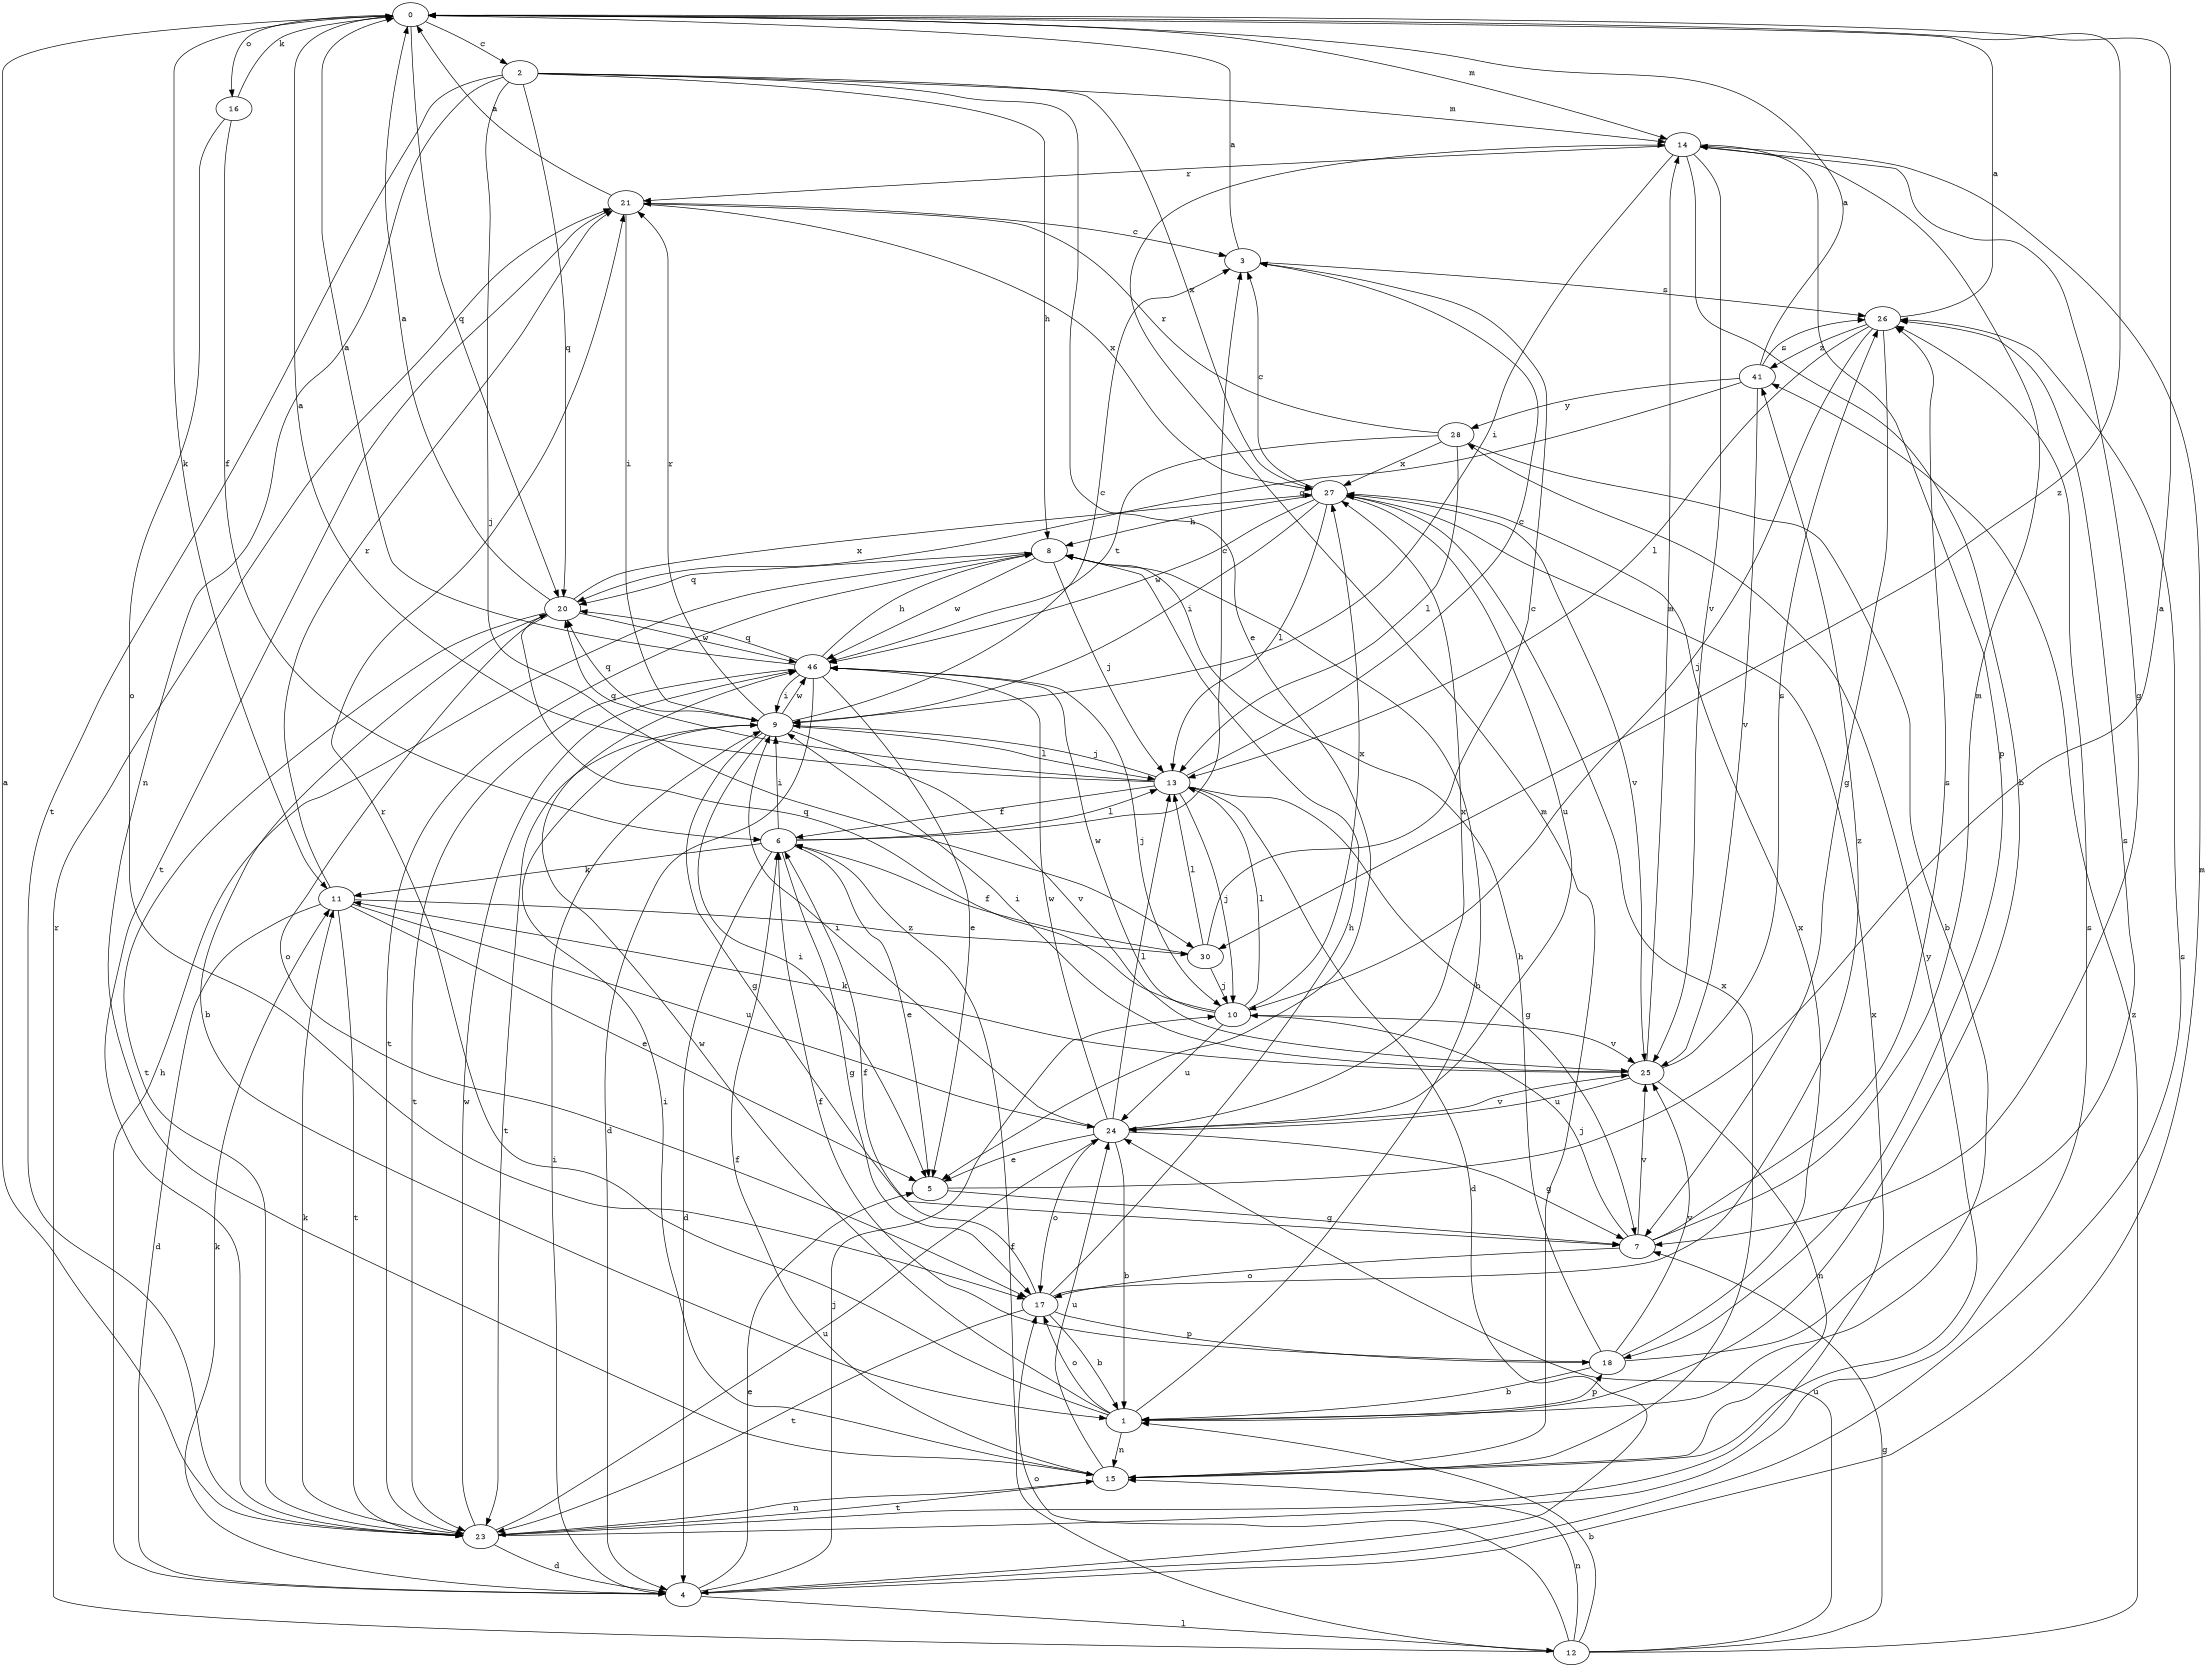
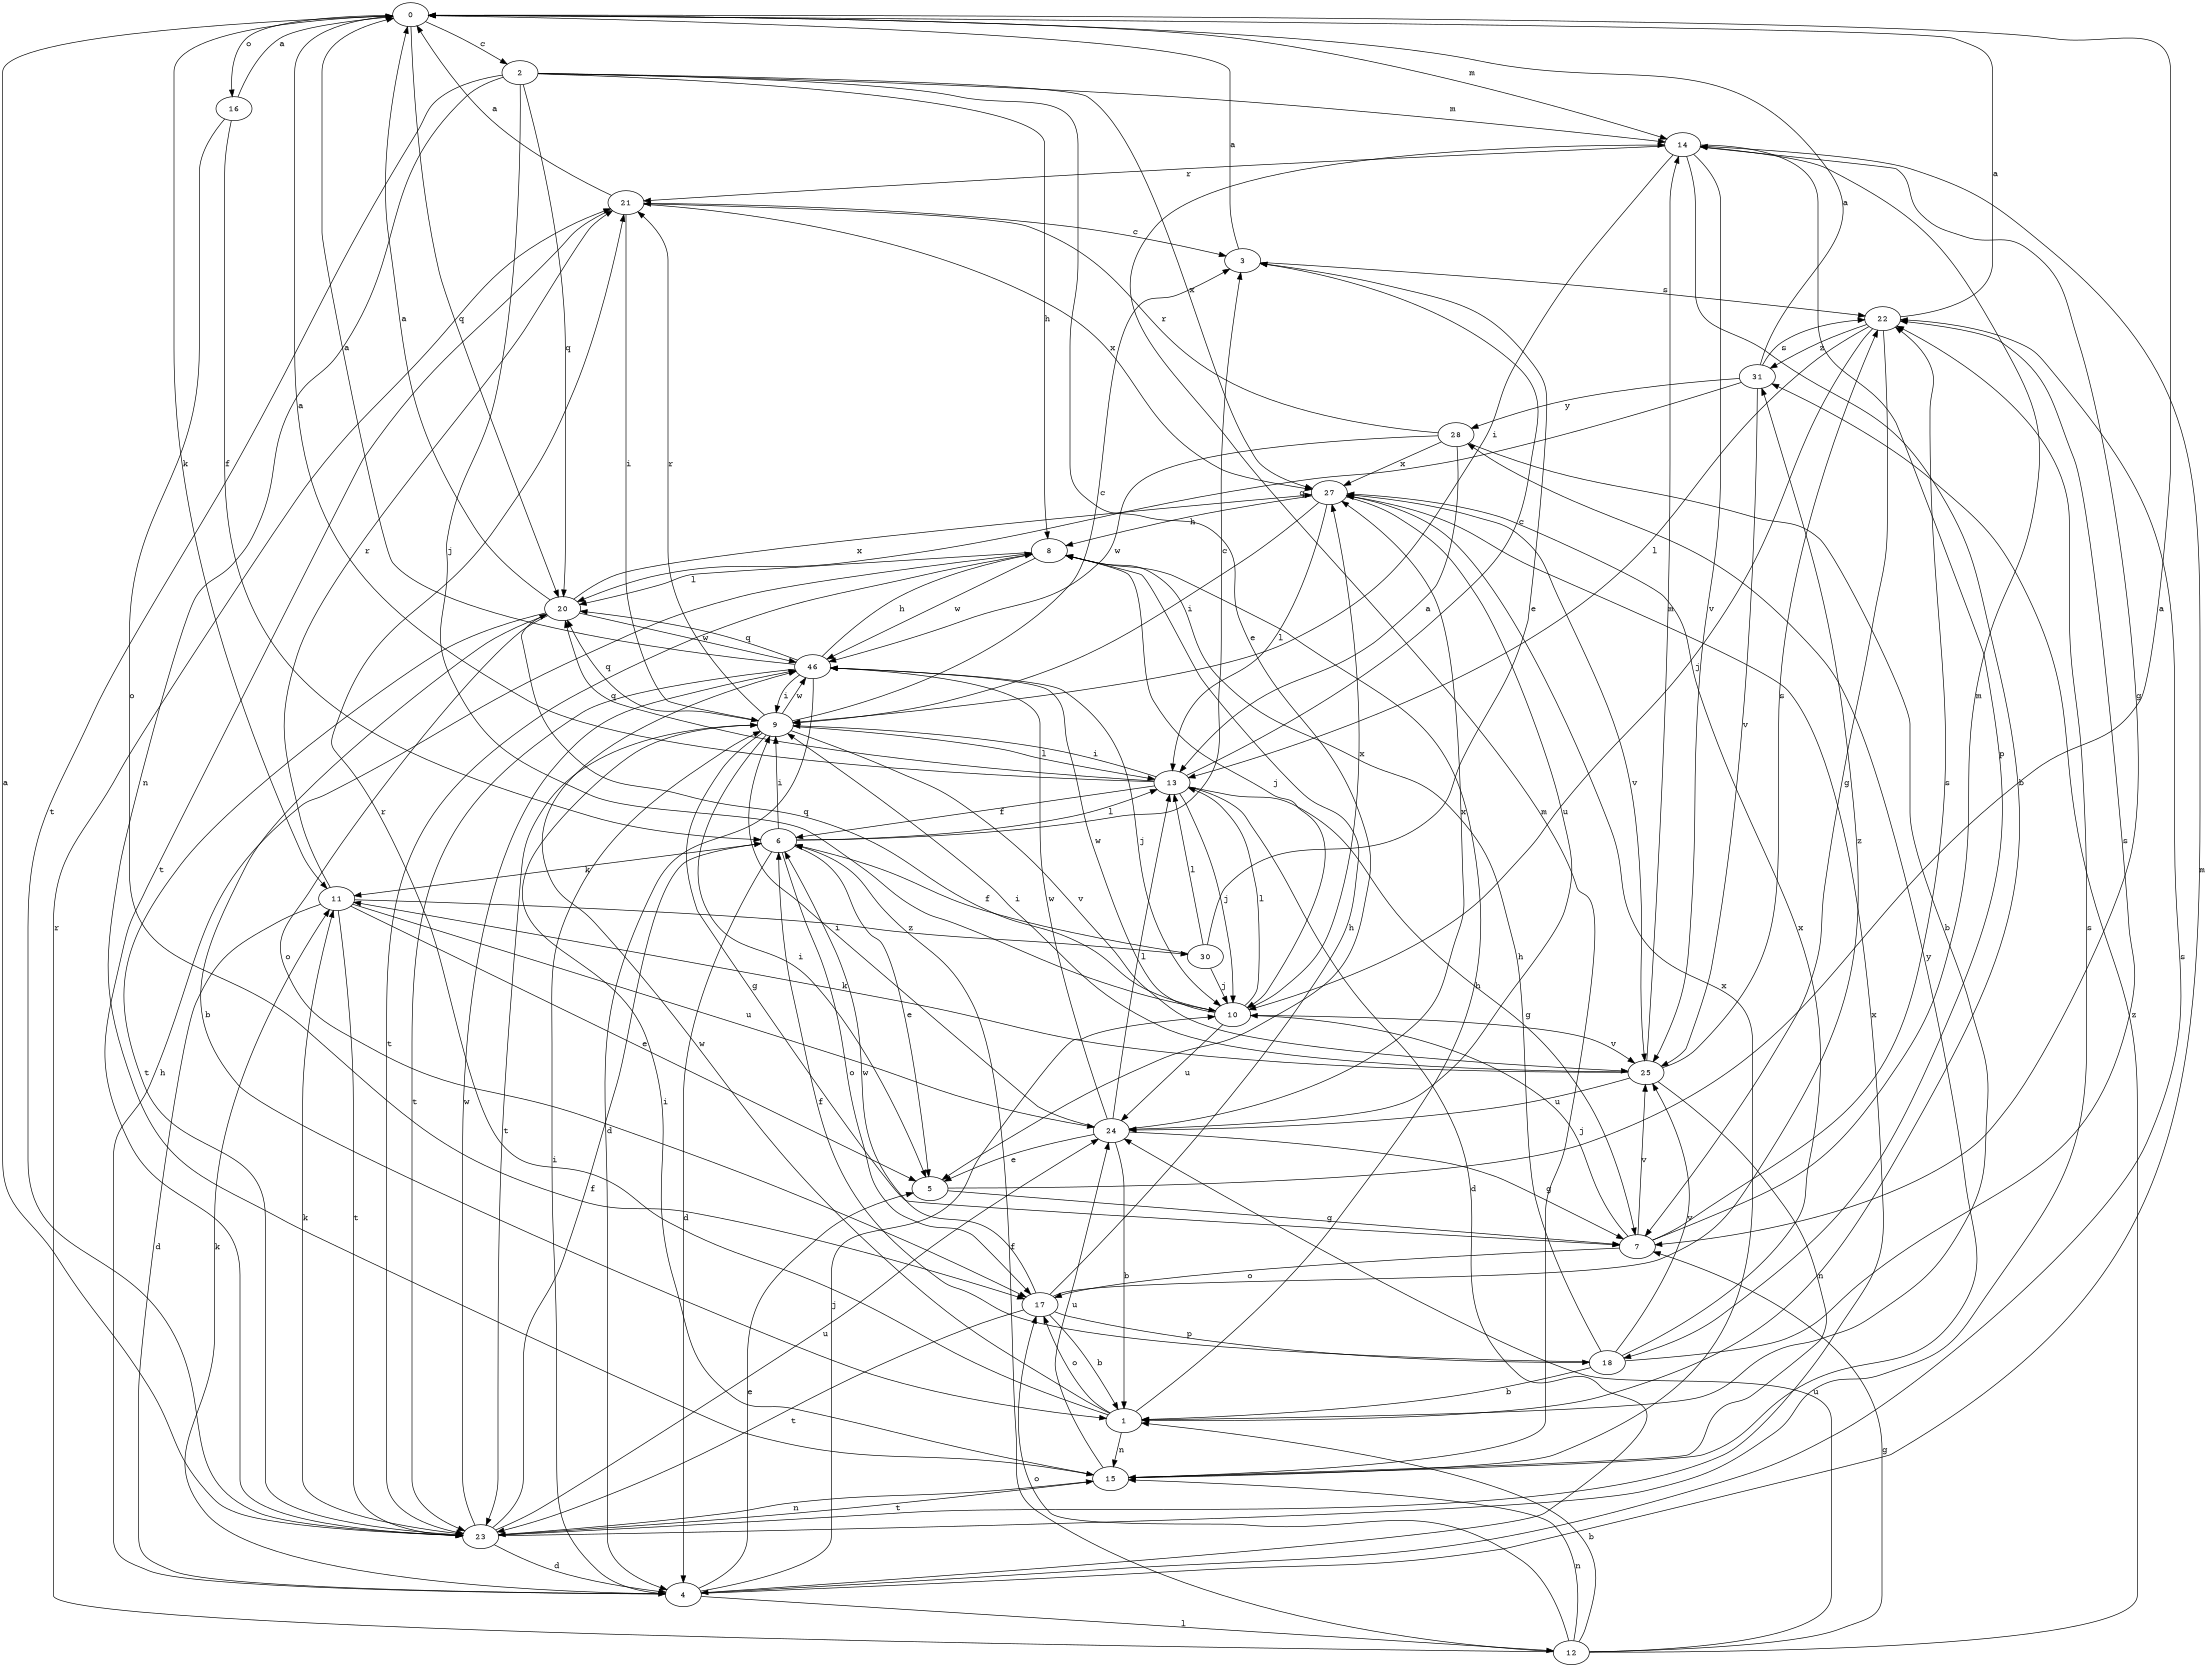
edge "0" -> "30": removed, label "z"
edge "16" -> "0": label "k" -> "a"
node "26": label "26" -> "22"
node "41": label "41" -> "31"
edge "27" -> "3": removed, label "c"
edge "28" -> "46": label "t" -> "w"
edge "8" -> "20": label "q" -> "l"
edge "27" -> "46": removed, label "w"
edge "28" -> "13": label "l" -> "a"
edge "30" -> "3": label "c" -> "e"
edge "8" -> "13": now "8" -> "10"
edge "2" -> "30": now "2" -> "10"
edge "13" -> "9": label "j" -> "i"
edge "46" -> "5": removed, label "e"
edge "6" -> "17": label "g" -> "o"
edge "17" -> "6": label "f" -> "w"
edge "24" -> "25": removed, label "v"
edge "24" -> "17": removed, label "o"
edge "15" -> "6": now "23" -> "6"
edge "1" -> "18": removed, label "p"
